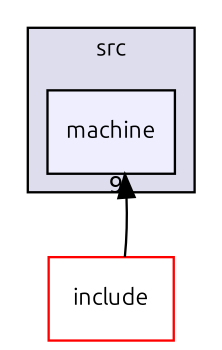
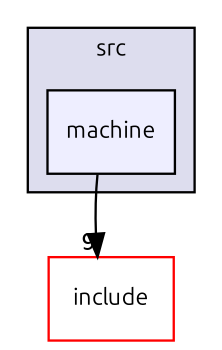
edge "include" -> "machine": reversed
